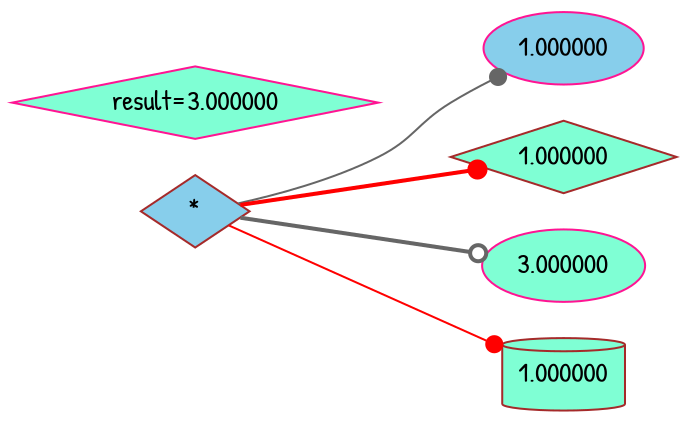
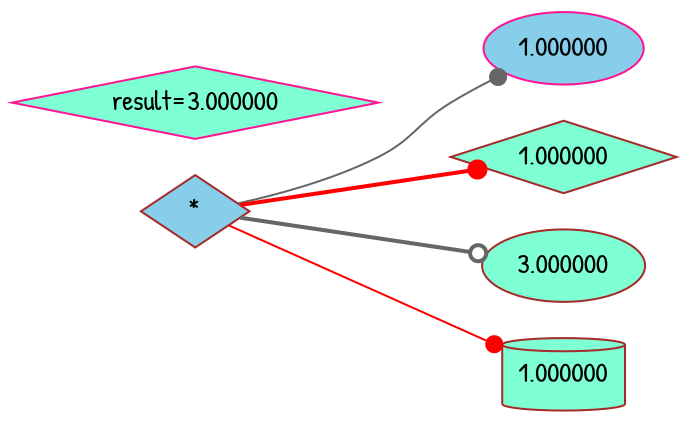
node "3.000000": color deeppink -> brown
